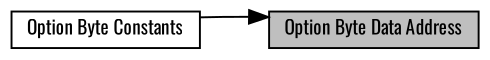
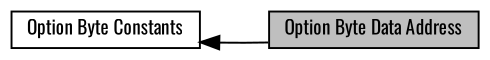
edge "Option Byte Constants" -> "Option Byte Data Address": reversed
